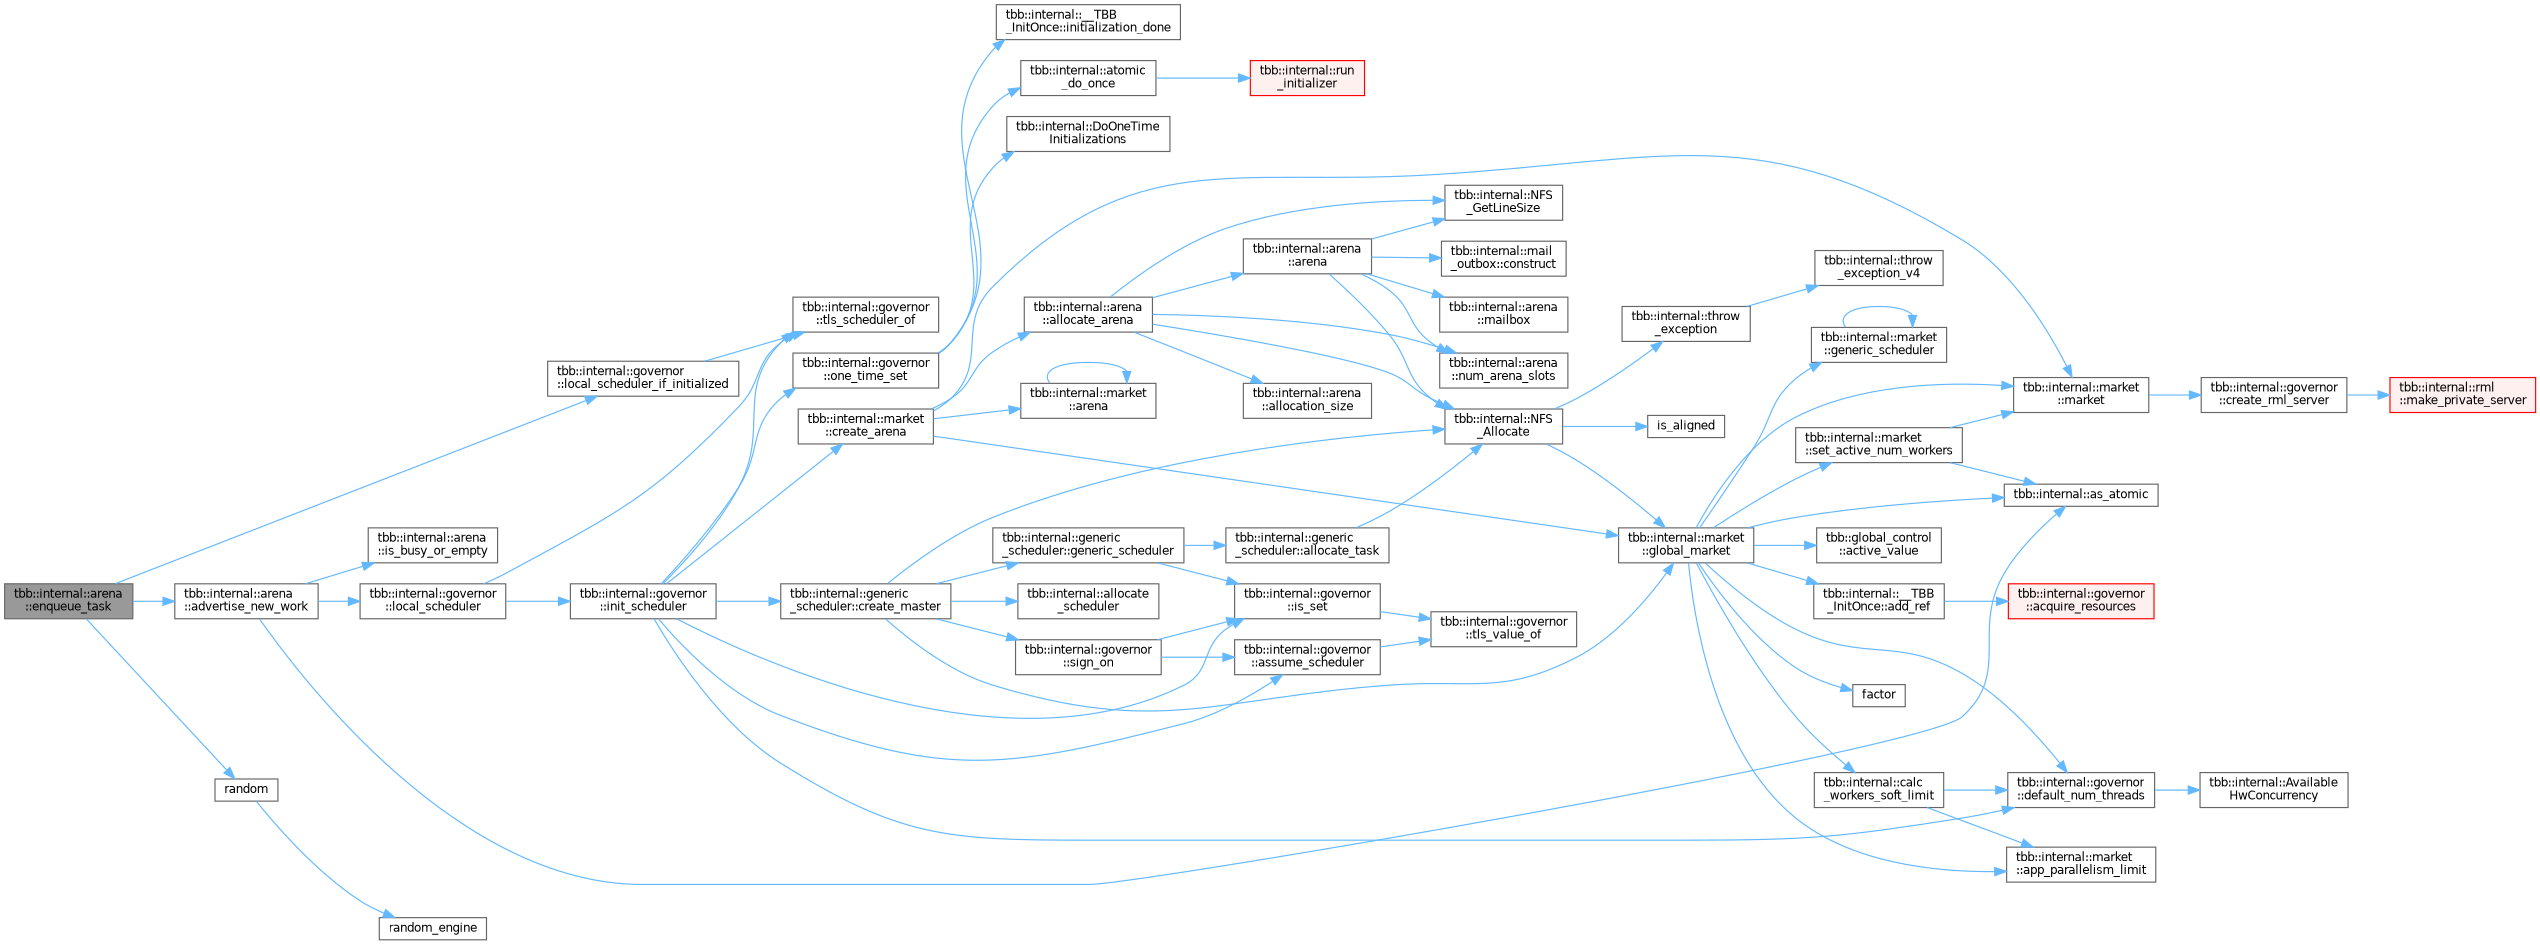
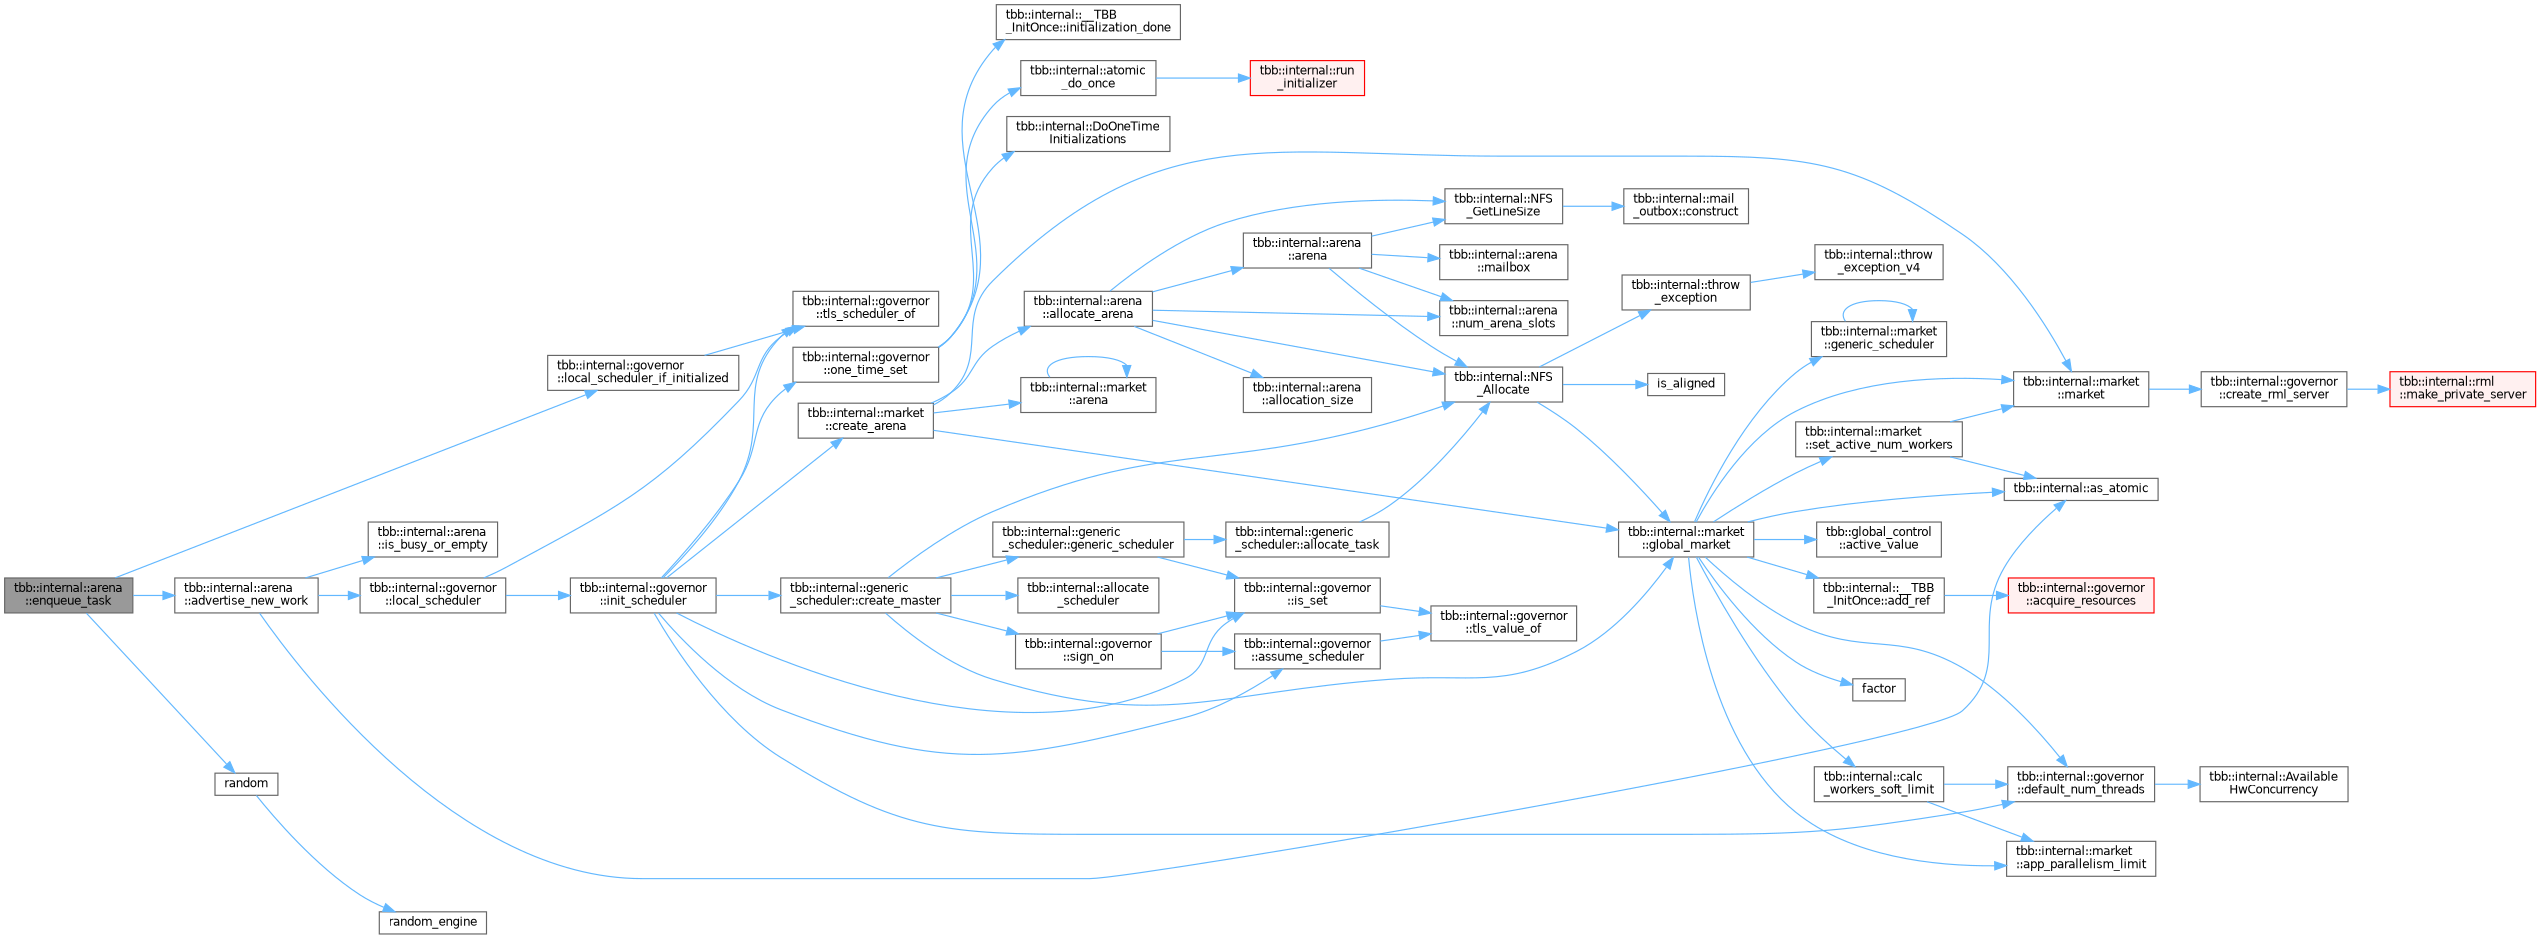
edge "tbb::internal::arena ::arena" -> "tbb::internal::mail _outbox::construct": now "tbb::internal::NFS _GetLineSize" -> "tbb::internal::mail _outbox::construct"
